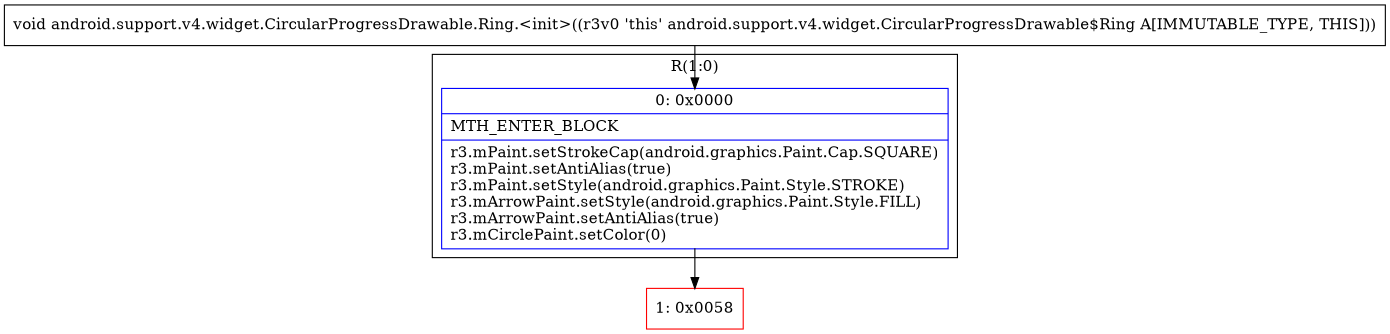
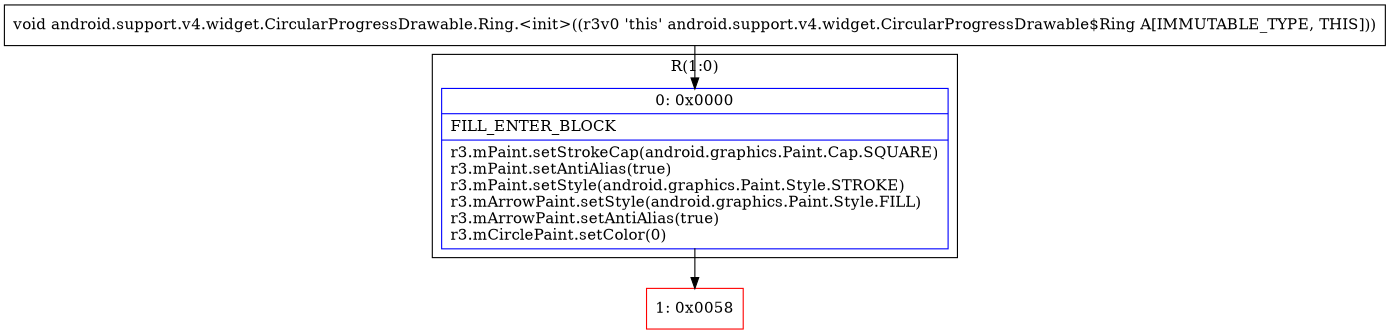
node "0: 0x0000": text "MTH_ENTER_BLOCK" -> "FILL_ENTER_BLOCK"
